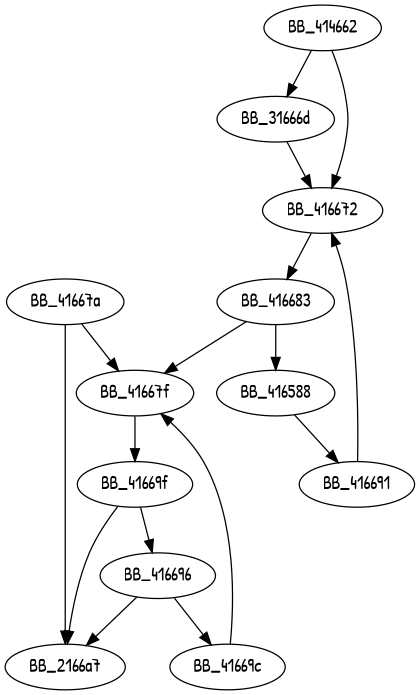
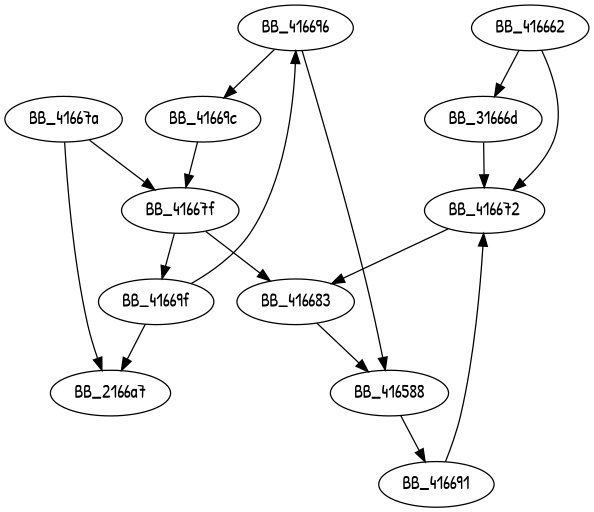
node "BB_414662": label "BB_414662" -> "BB_416662"
edge "BB_416683" -> "BB_41667f": reversed
edge "BB_416696" -> "BB_2166a7": now "BB_416696" -> "BB_416588"
